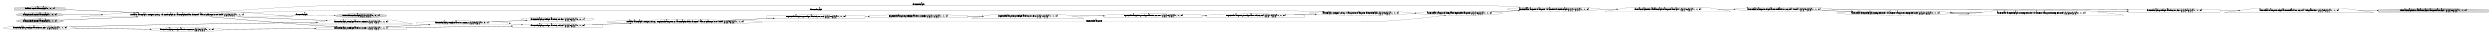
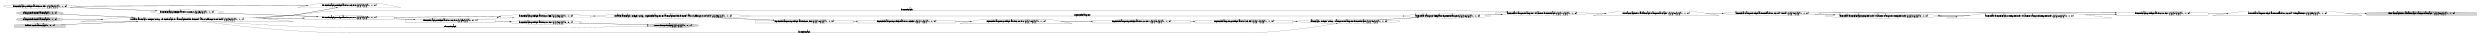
edge "directedGraph.putEdgeValue(N2,N1,E21)@@@6@@@['0', '0', '1']" -> "return directedGraph@@@7@@@['0', '0', '1']": added
